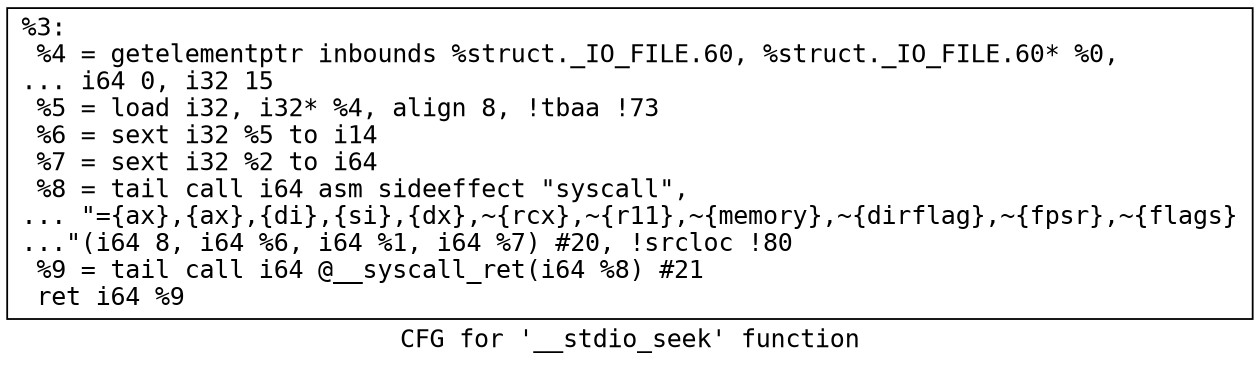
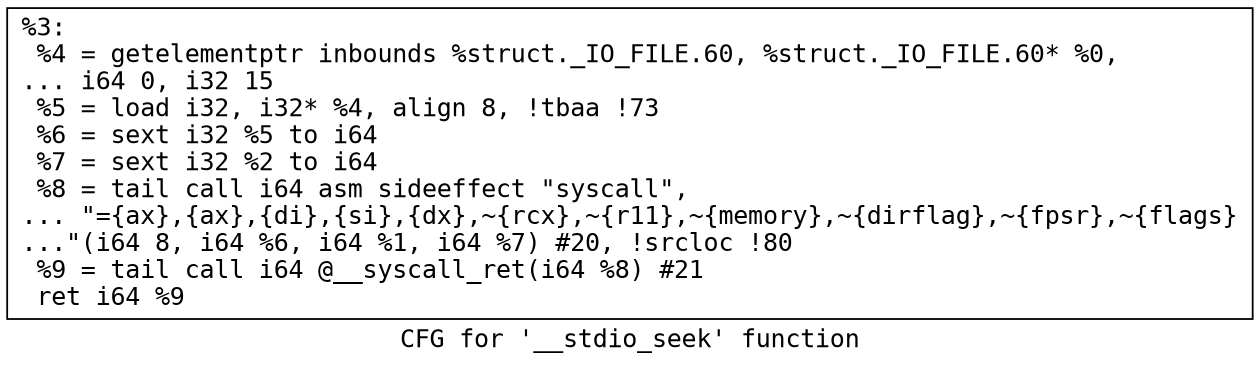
node "%3:": text "%6 = sext i32 %5 to i14" -> "%6 = sext i32 %5 to i64"
